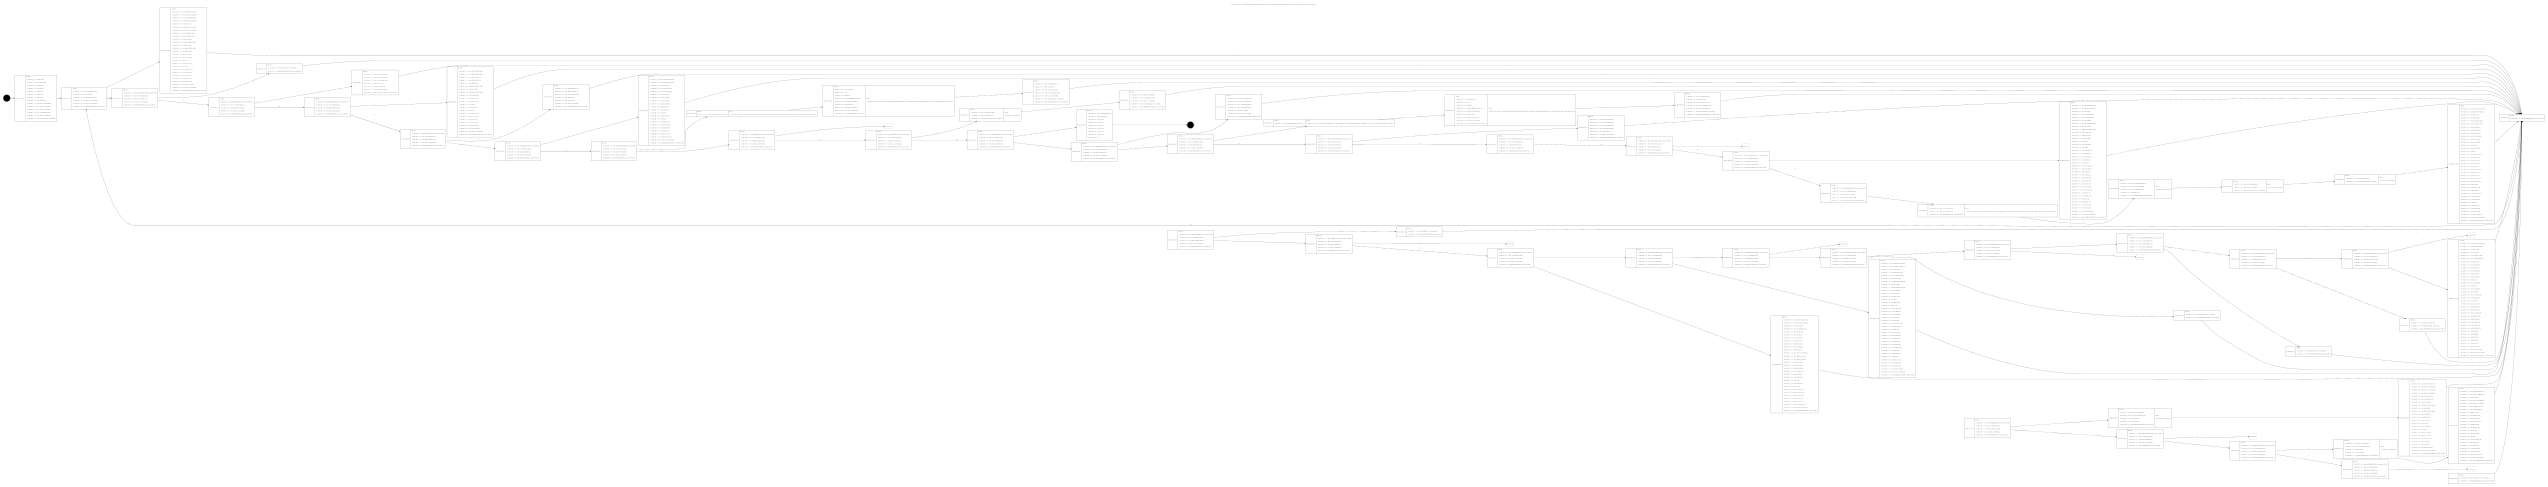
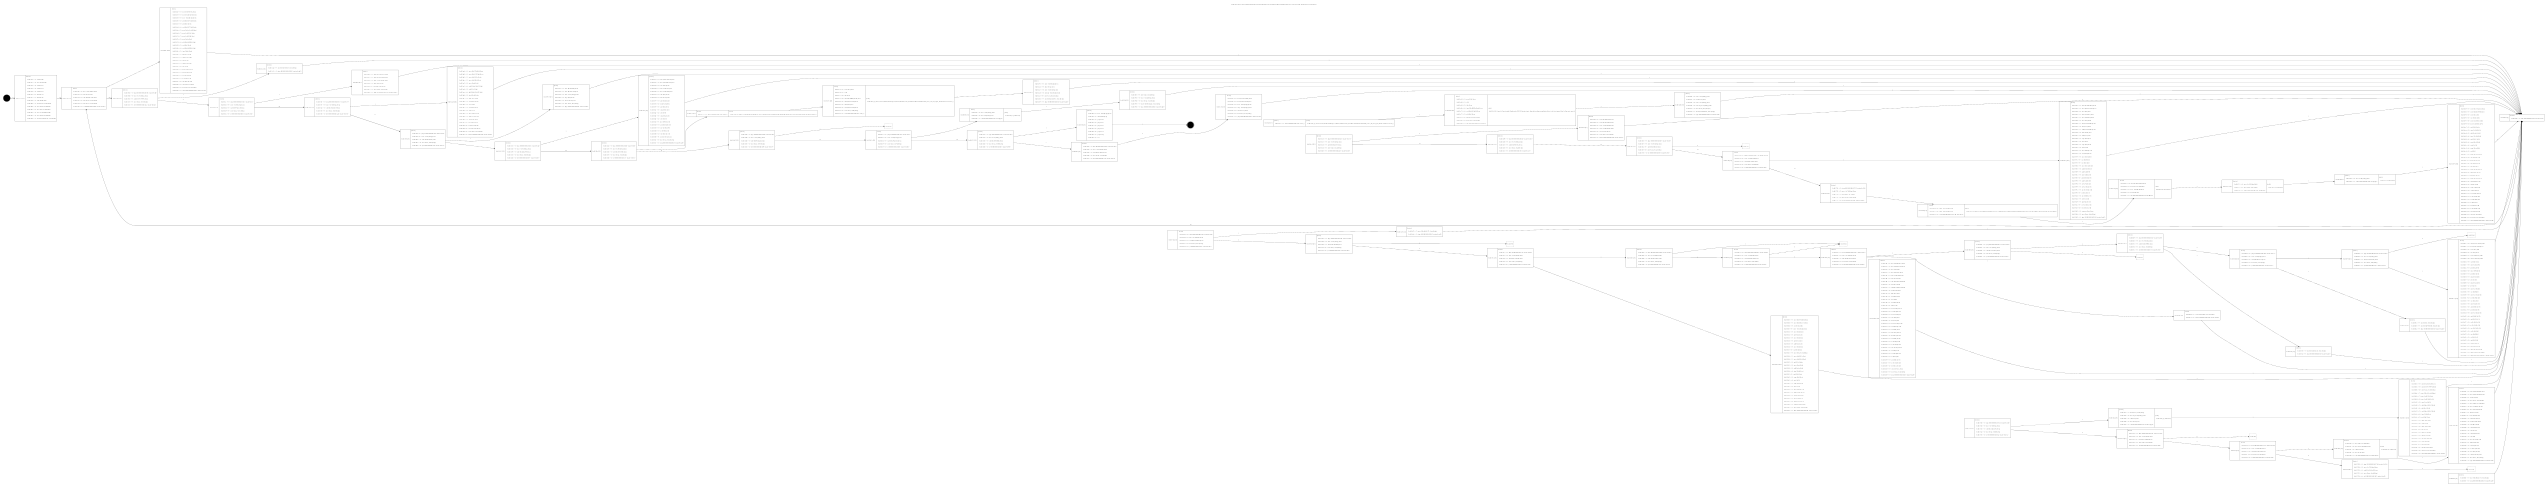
node "0x4016a7 [25]": removed
edge "0x401805 [25]" -> "0x401cbe [144]": now "0x401805 [25]" -> "0x401f64"
